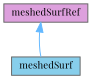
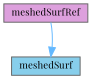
edge "meshedSurf" -> "meshedSurfRef": reversed
